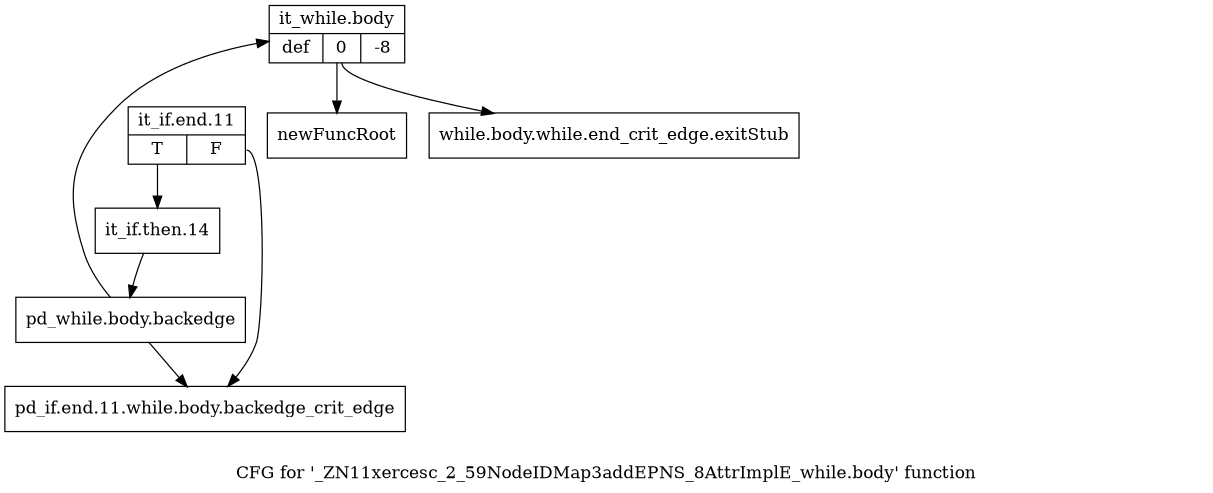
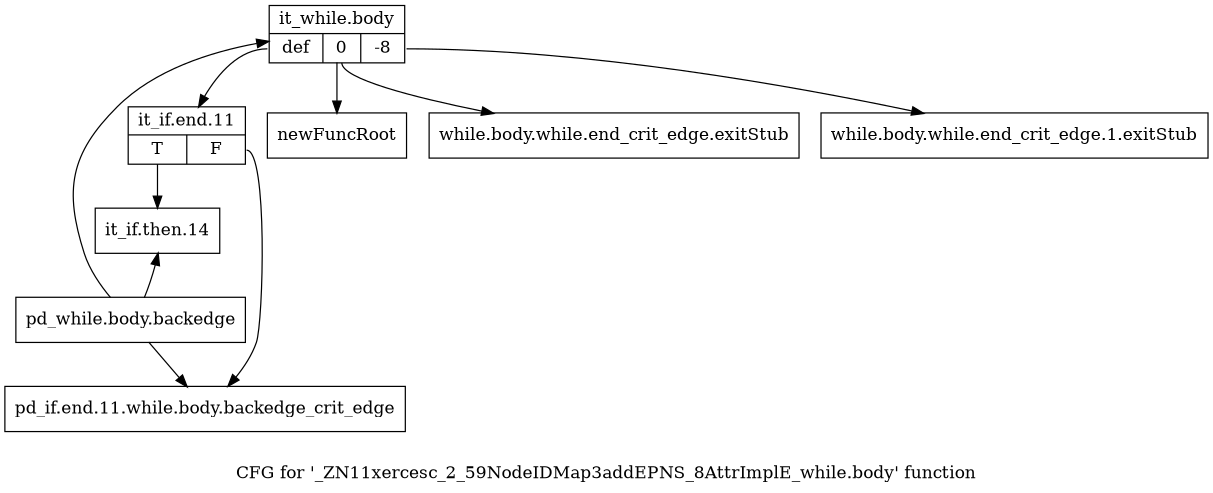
edge "it_while.body" -> "it_if.end.11": added
node "while.body.while.end_crit_edge.1.exitStub": added
edge "it_if.then.14" -> "pd_while.body.backedge": reversed
